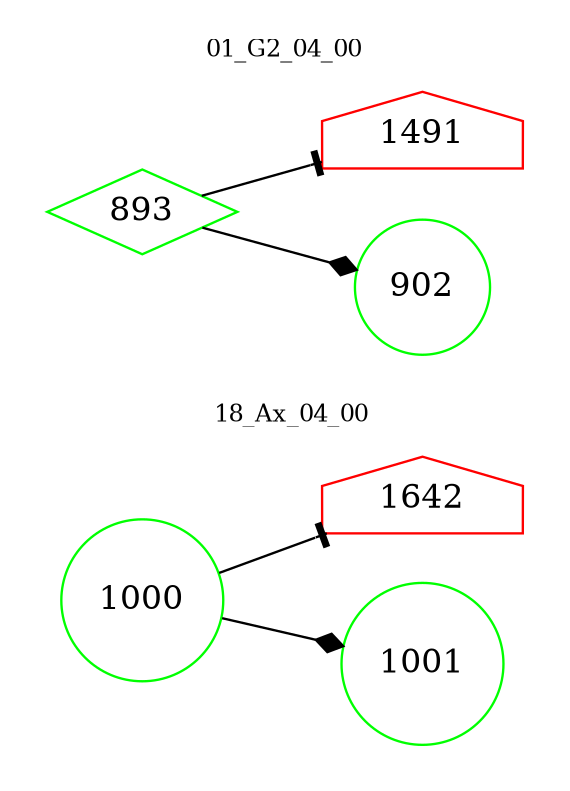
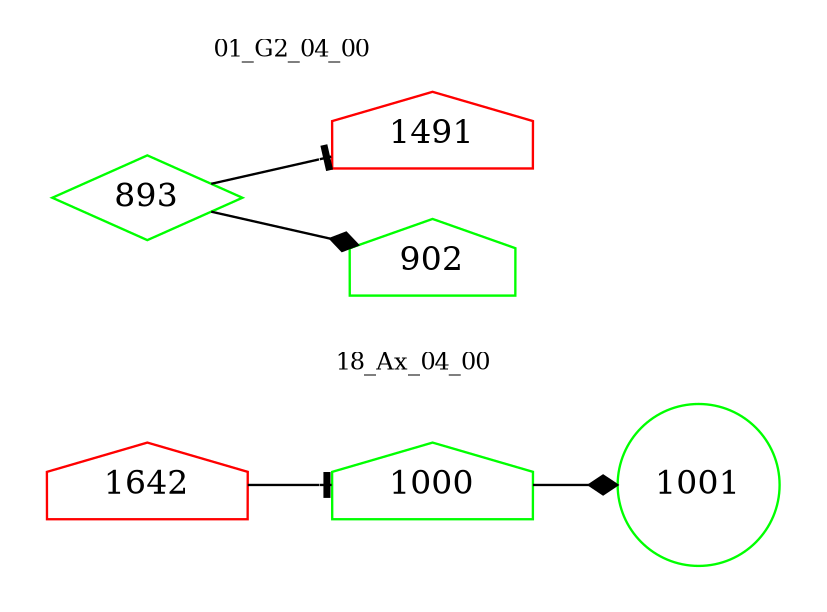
node "902": shape circle -> house
edge "1000" -> "1642": reversed
node "1000": shape circle -> house
